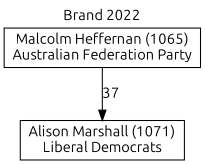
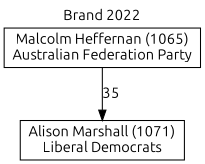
edge "Malcolm Heffernan (1065) Australian Federation Party" -> "Alison Marshall (1071) Liberal Democrats": label "37" -> "35"
